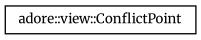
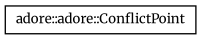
node "adore::view::ConflictPoint": label "adore::view::ConflictPoint" -> "adore::adore::ConflictPoint"
